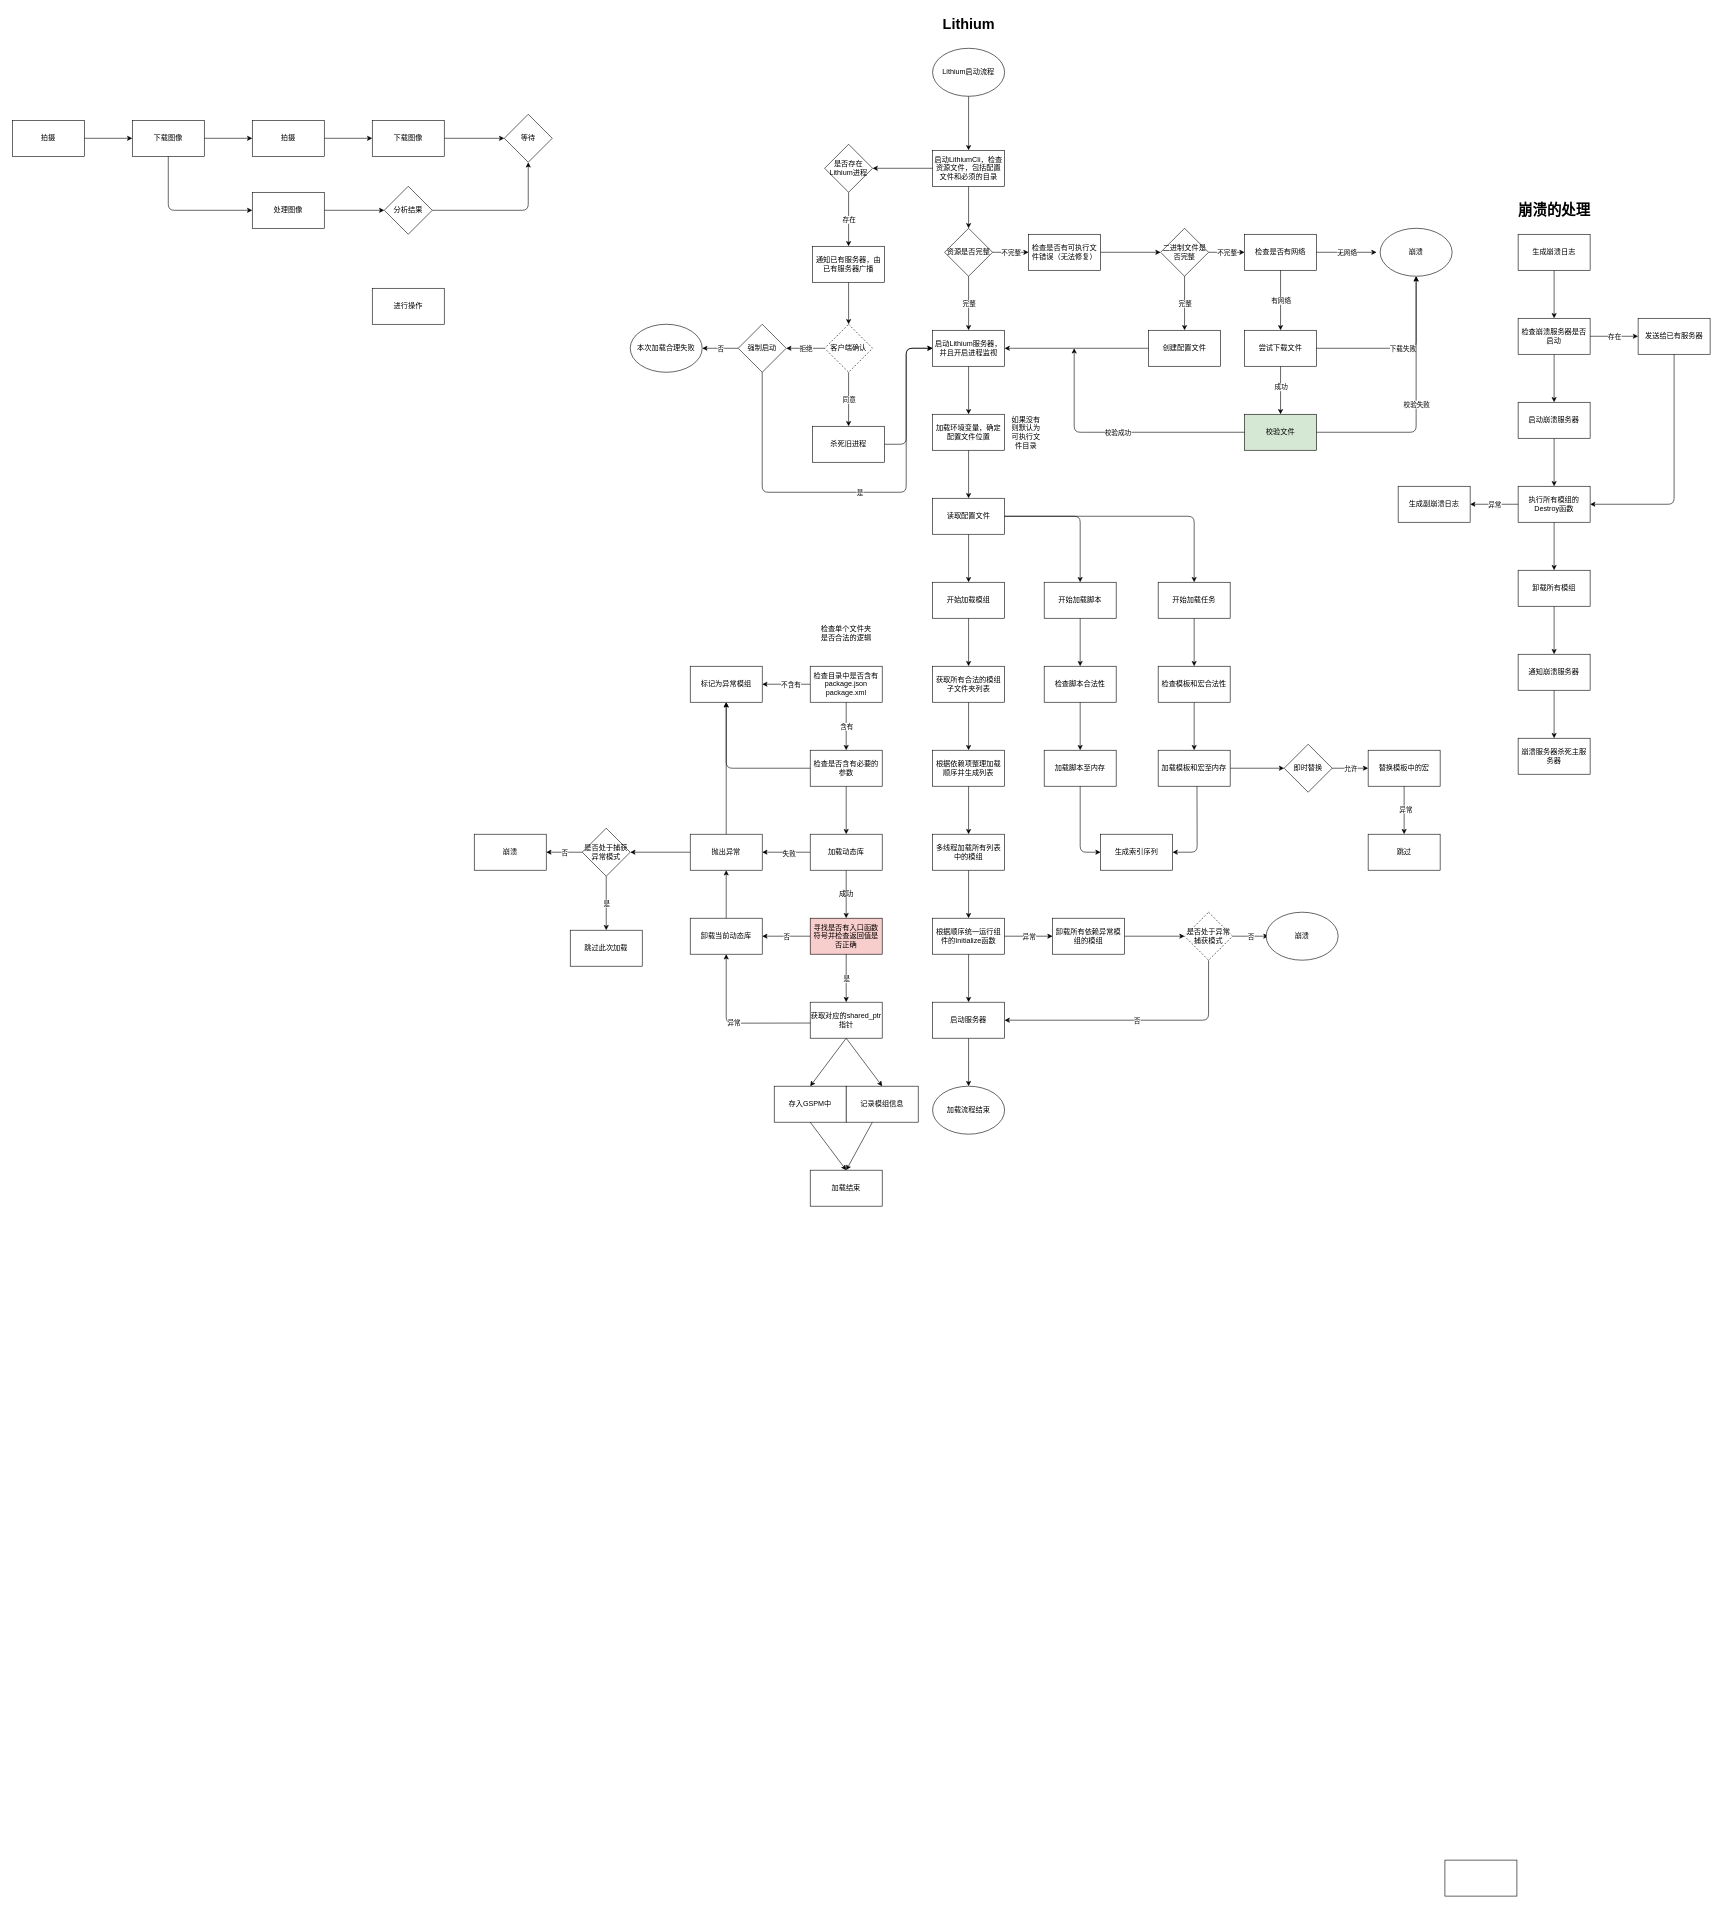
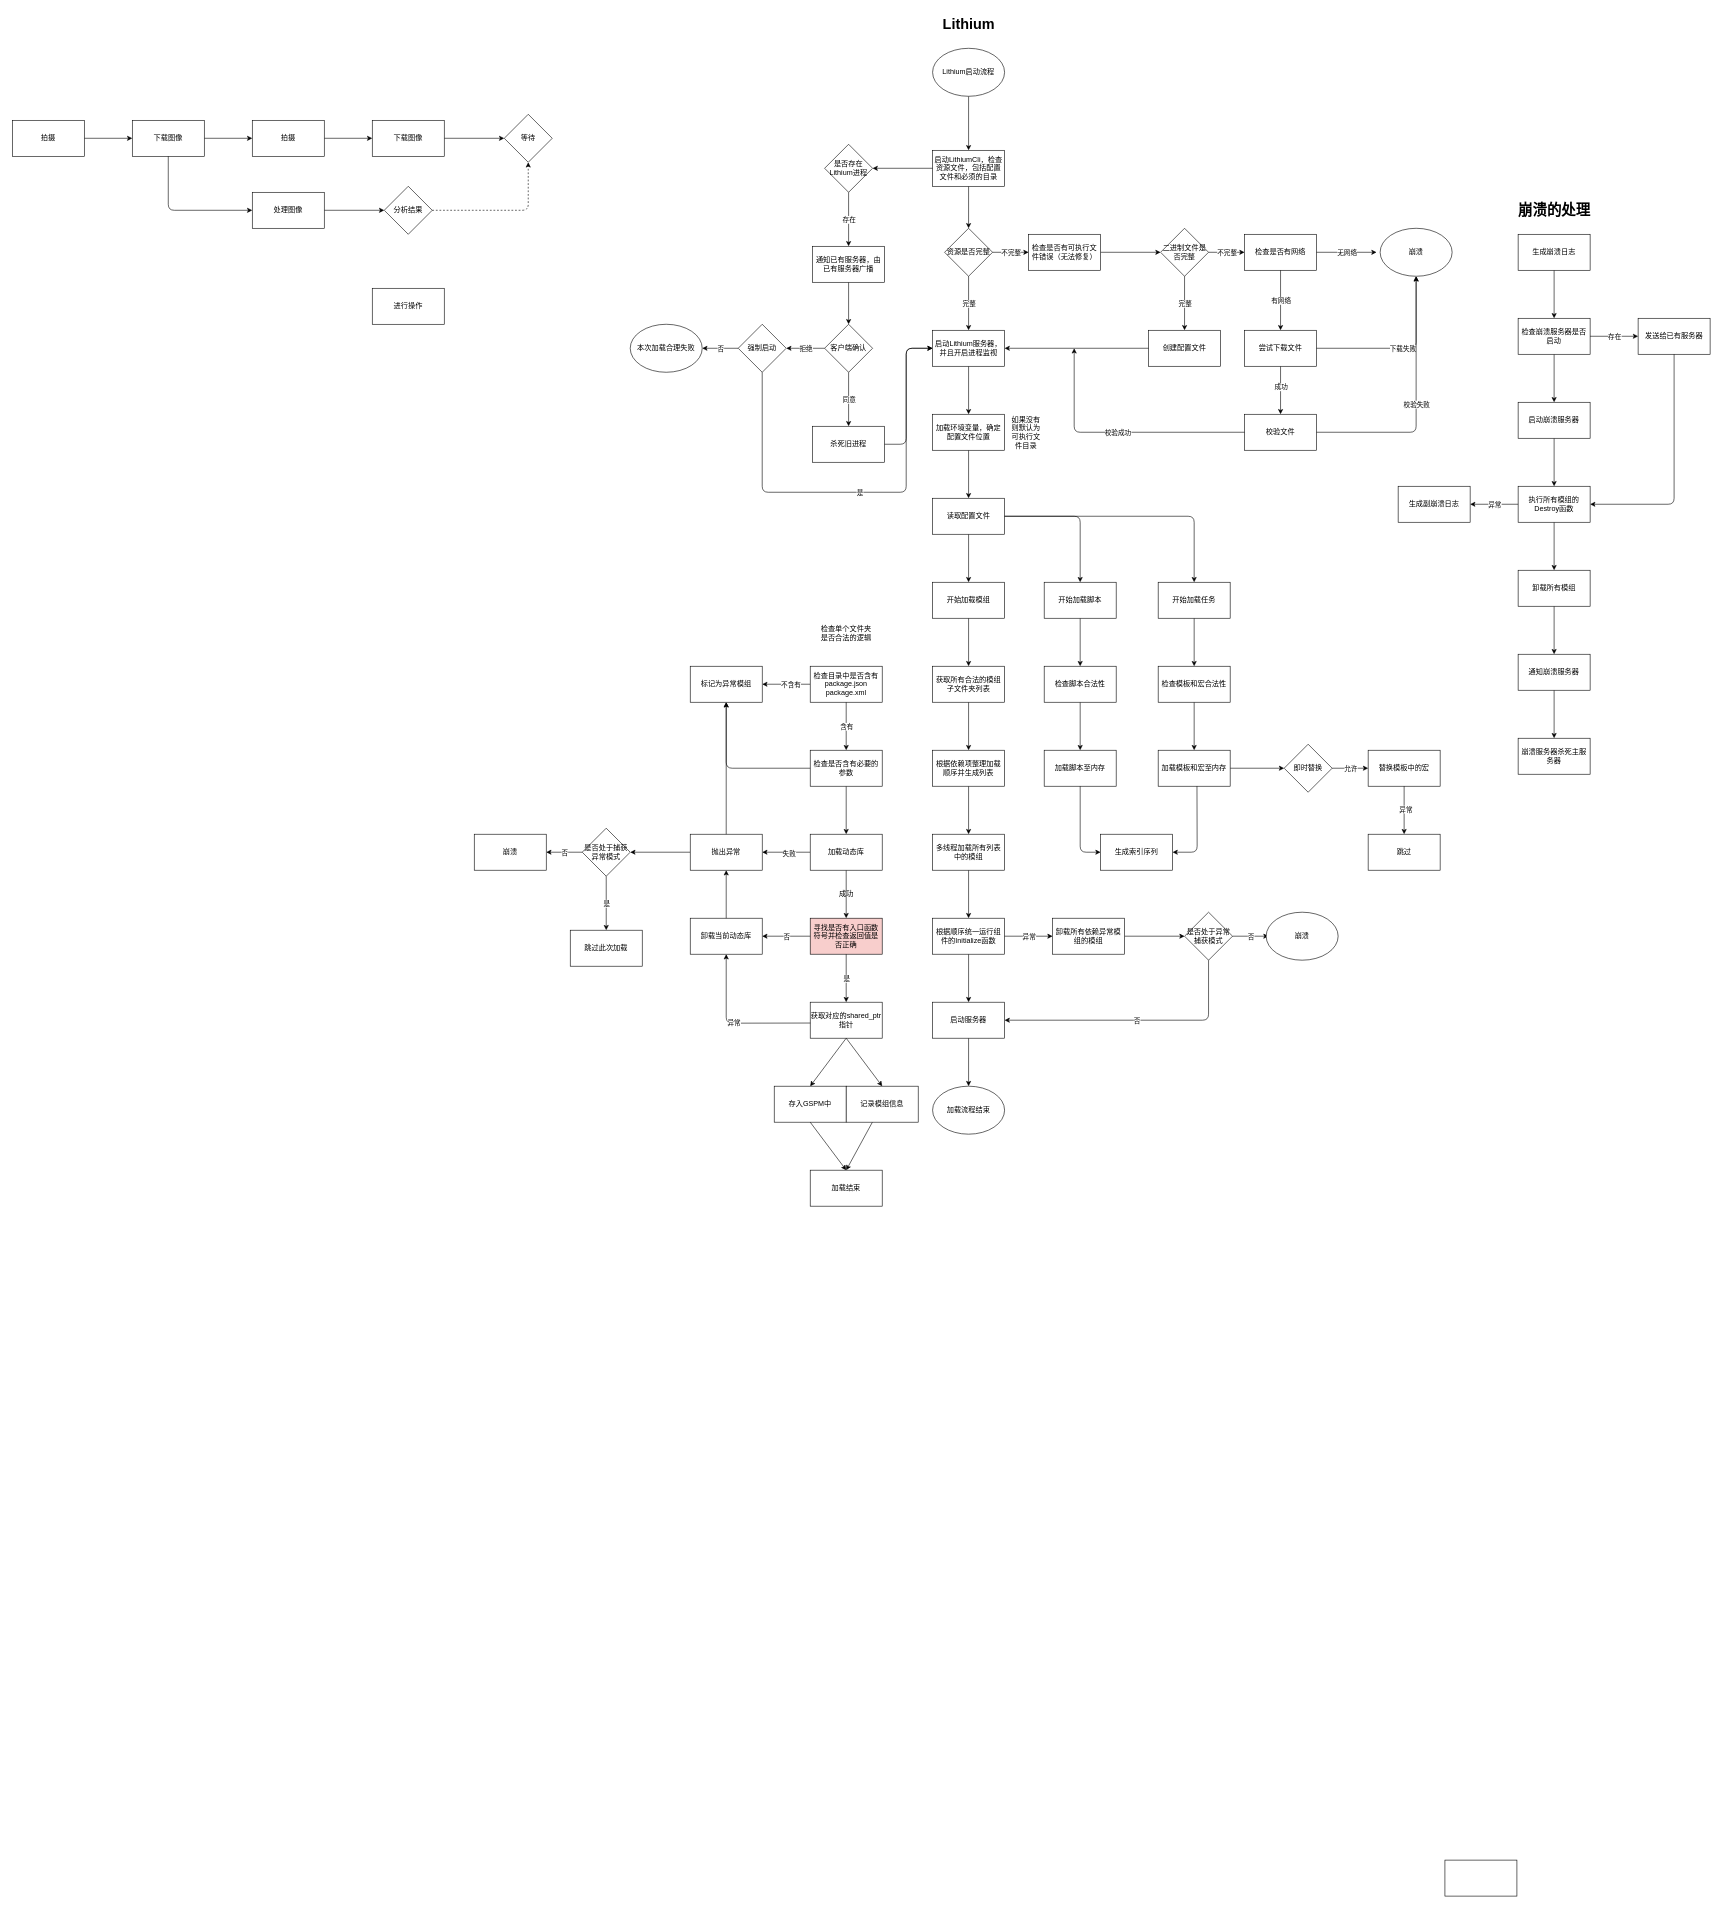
edge "分析结果" -> "等待": style solid -> dashed
node "客户端确认": style dashed -> solid
node "校验文件": fillcolor #d5e8d4 -> #ffffff
node "是否处于异常捕获模式": style dashed -> solid
